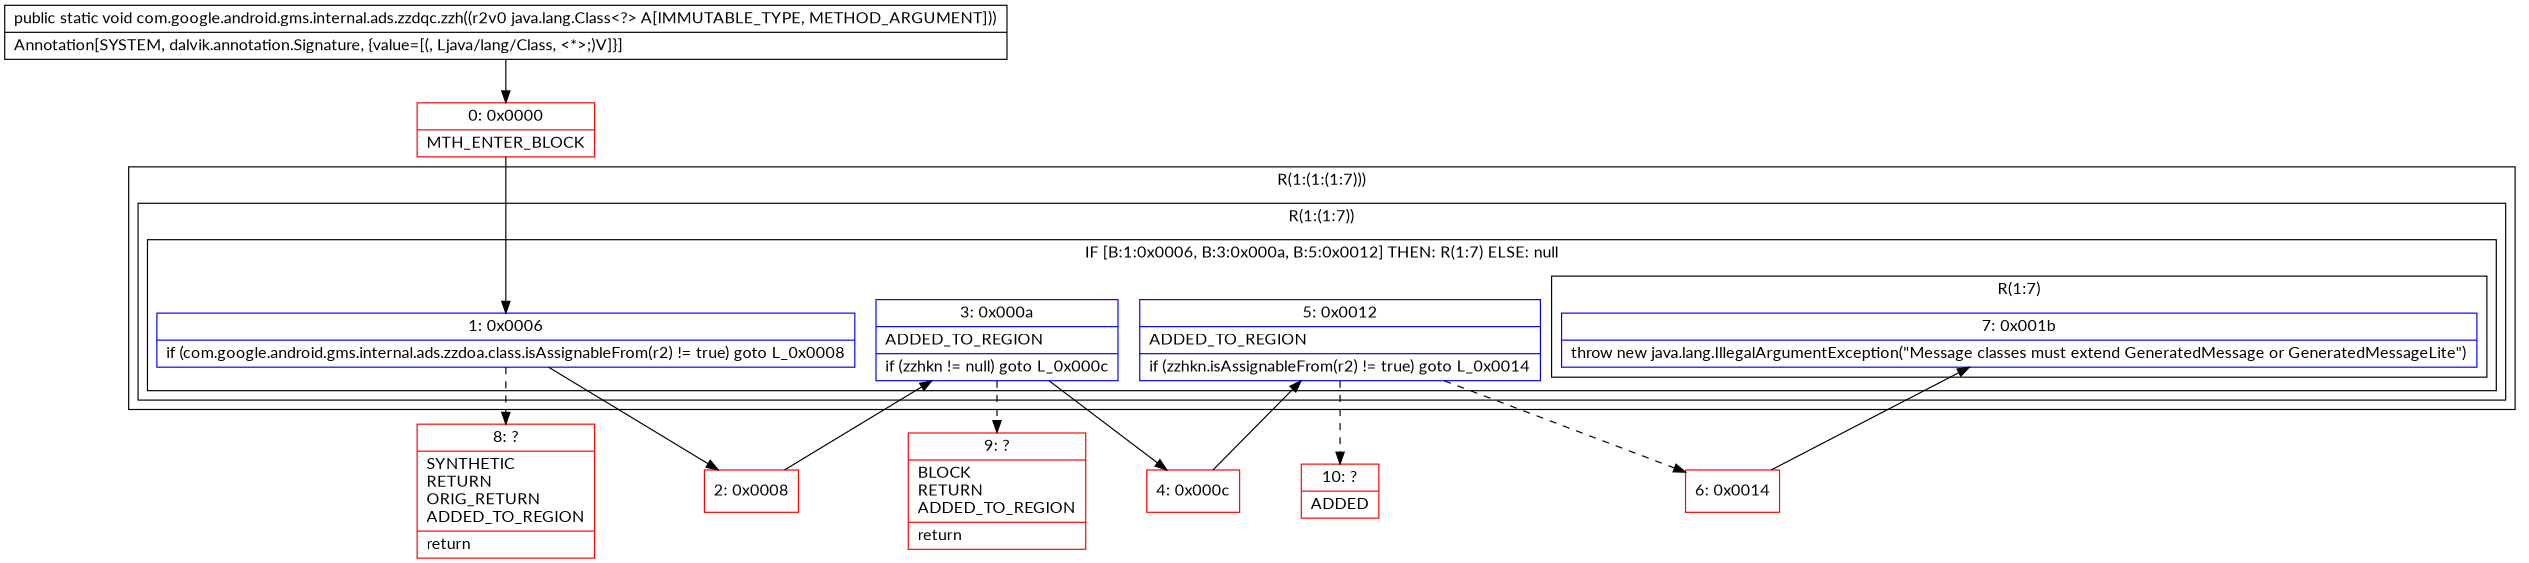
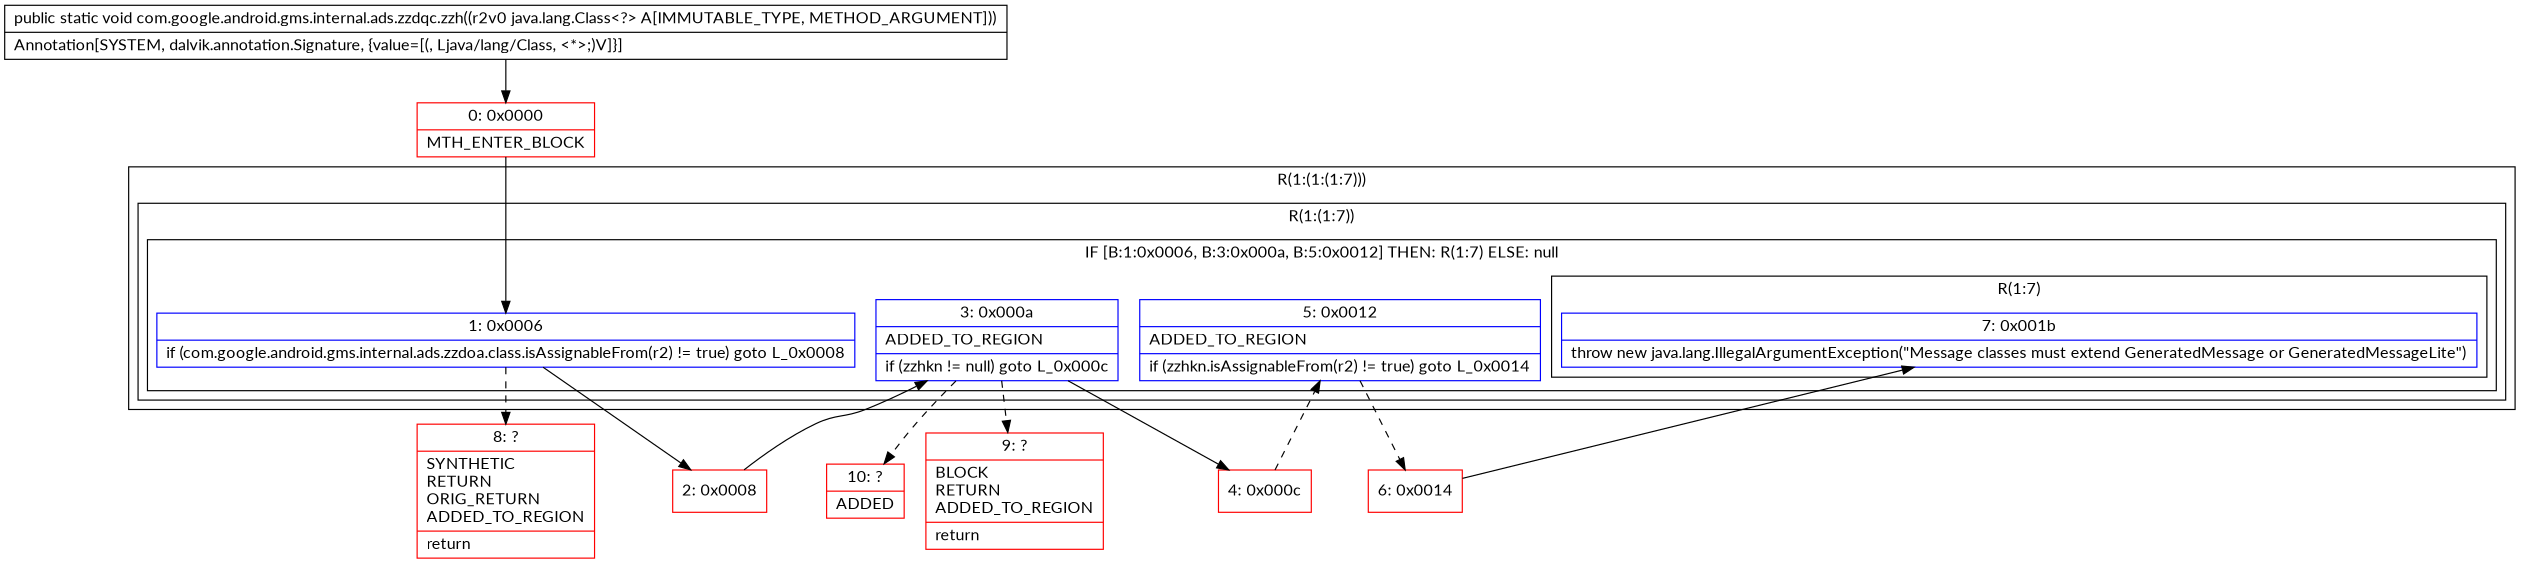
edge "5: 0x0012" -> "10: ?": now "3: 0x000a" -> "10: ?"
edge "4: 0x000c" -> "5: 0x0012": style solid -> dashed
